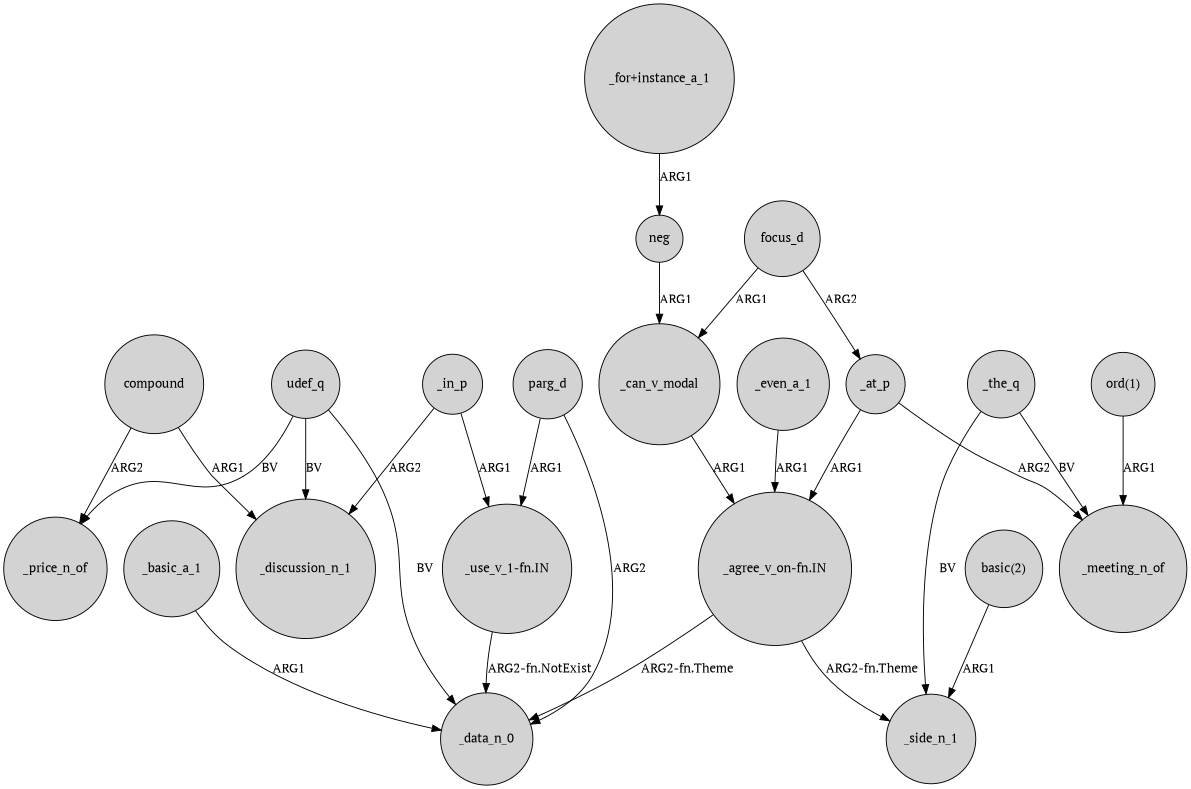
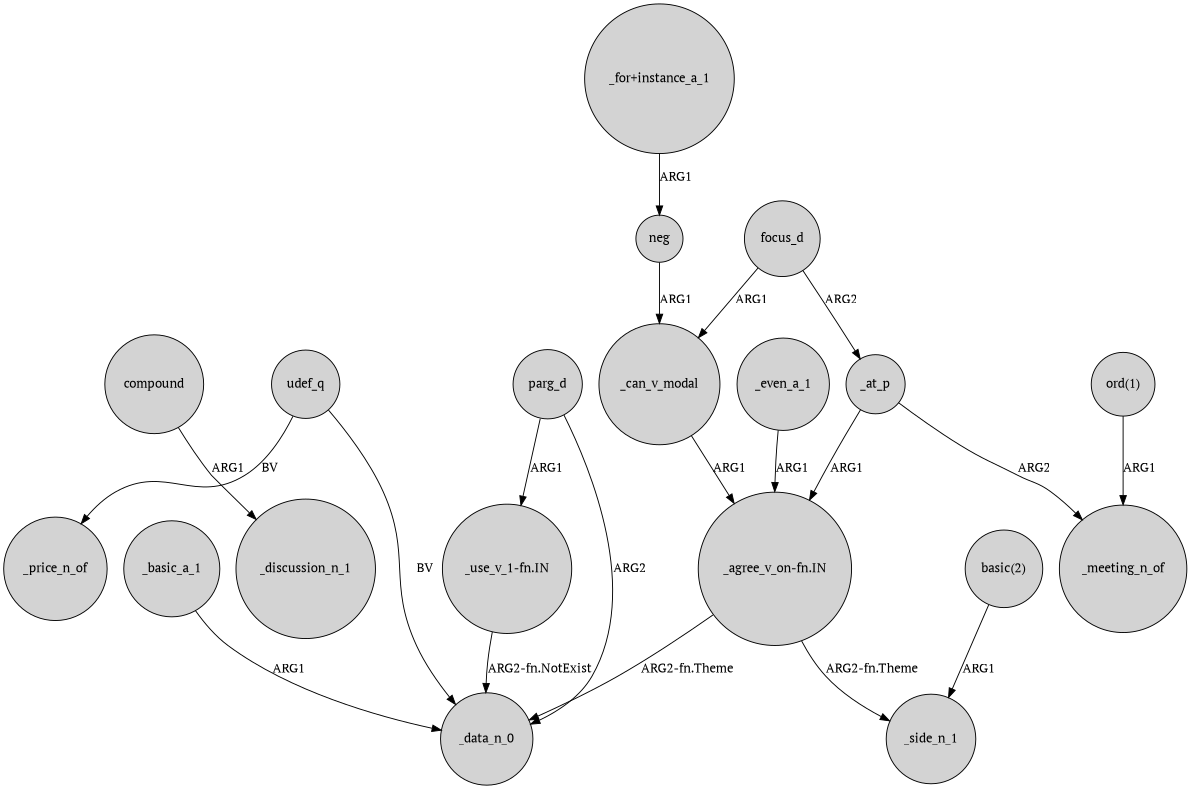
node "_in_p": removed
node "_the_q": removed
edge "udef_q" -> "_discussion_n_1": removed, label "BV"
edge "compound" -> "_price_n_of": removed, label "ARG2"
